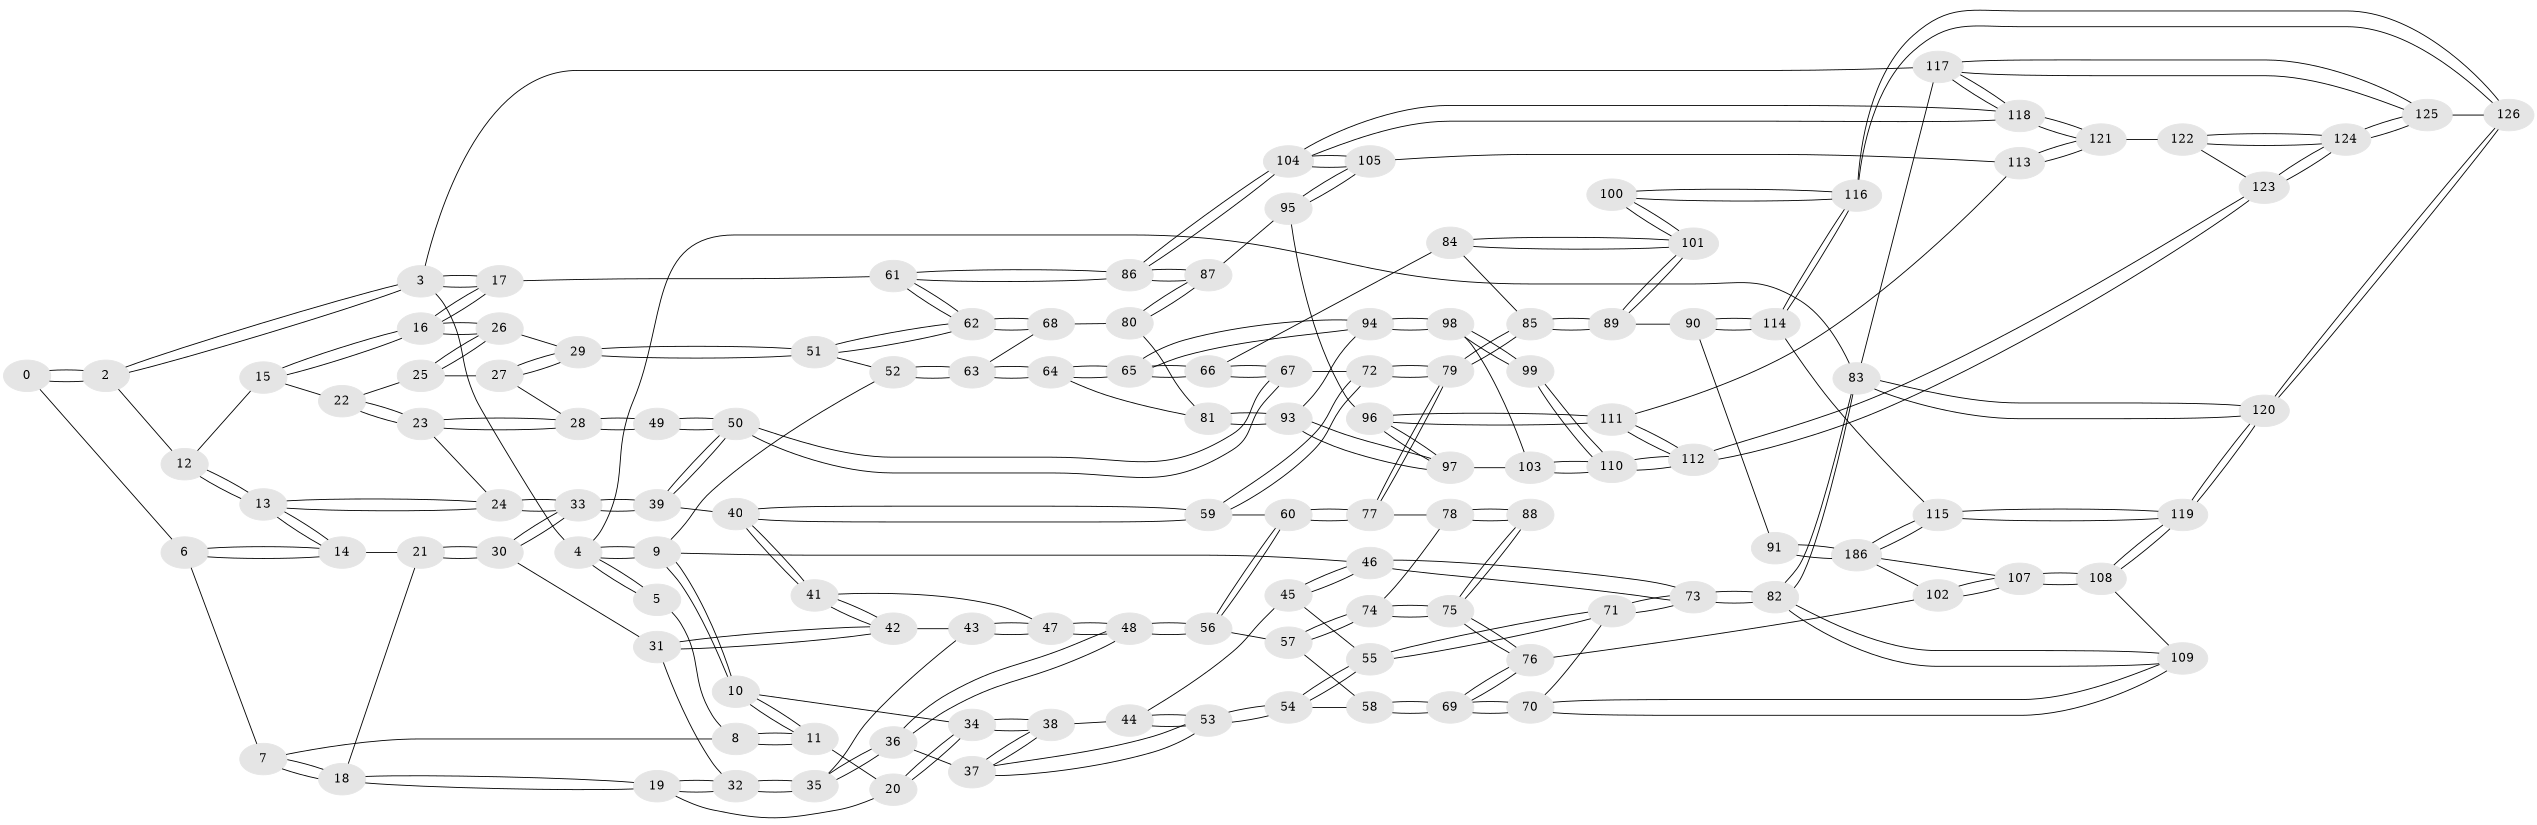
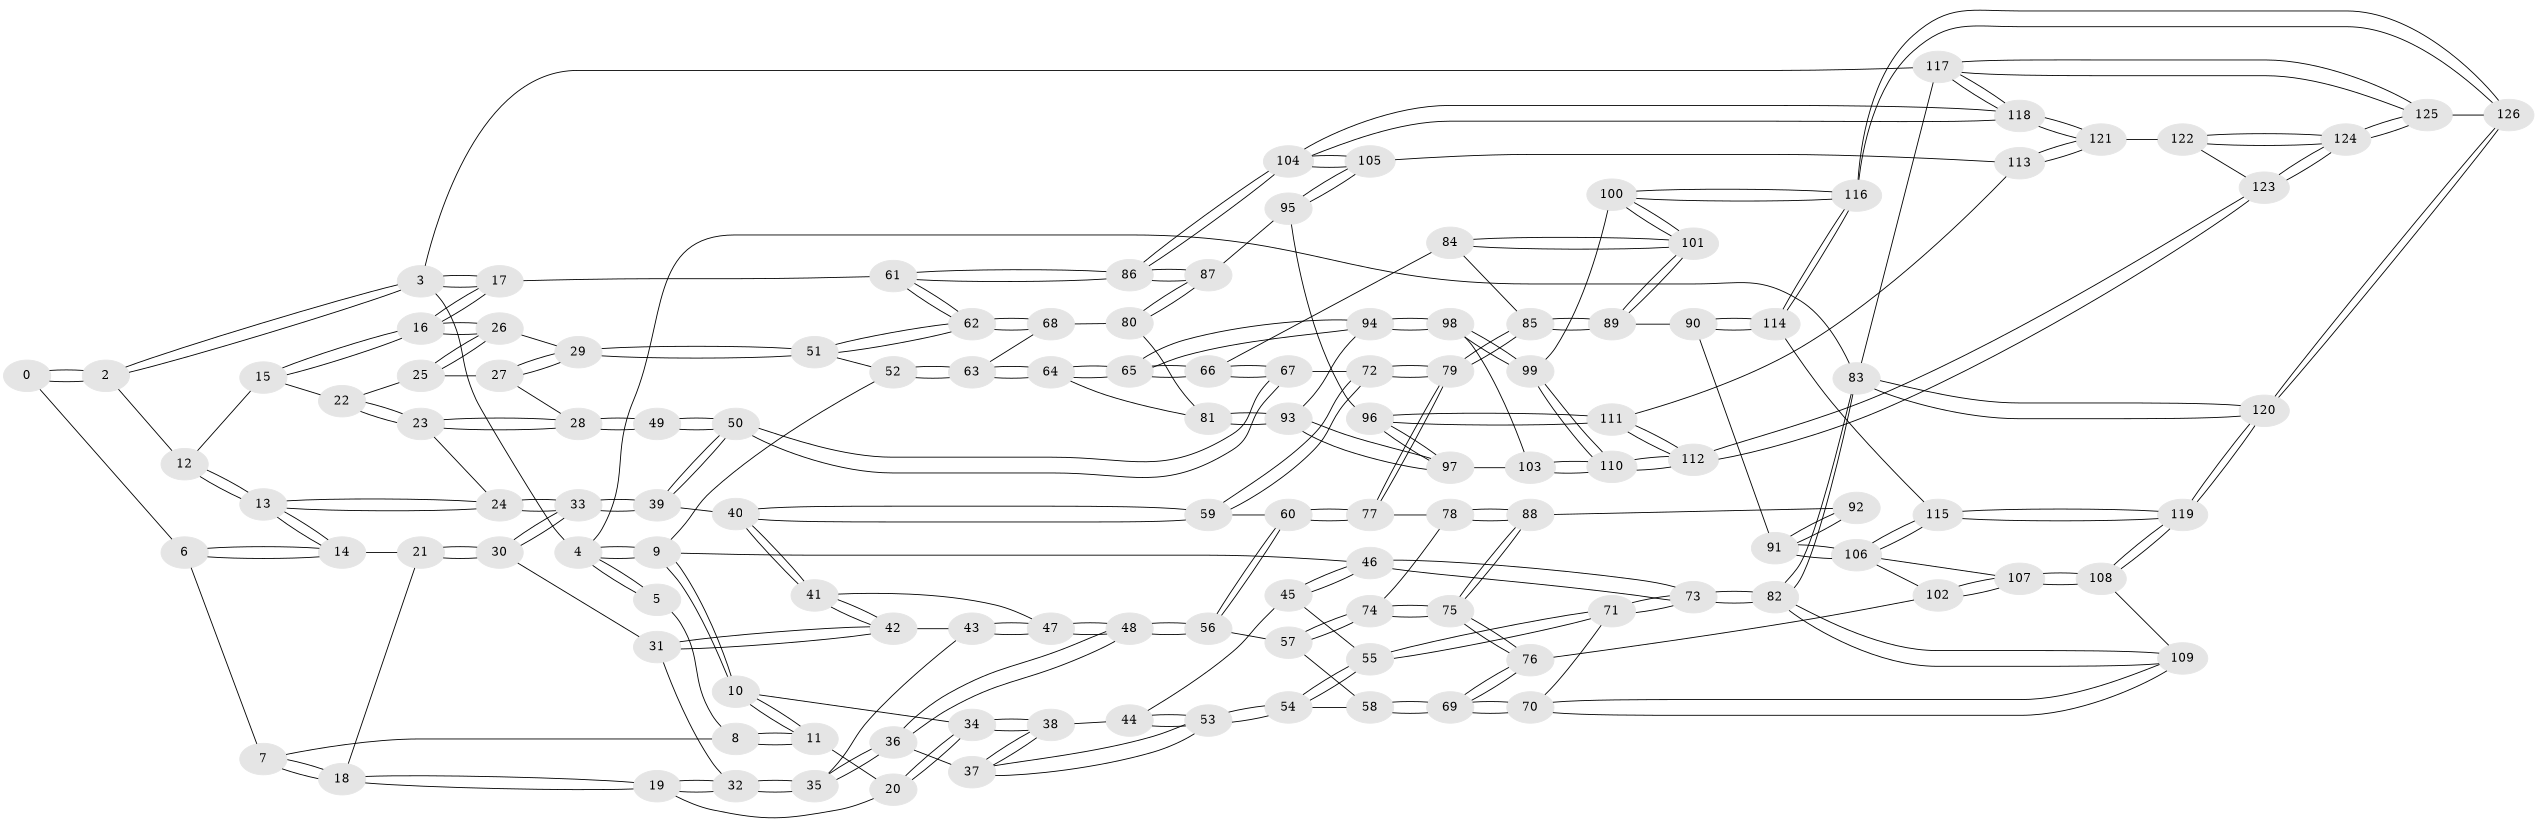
edge "100" -- "99": added
node "92": added
node "186": label "186" -> "106"
